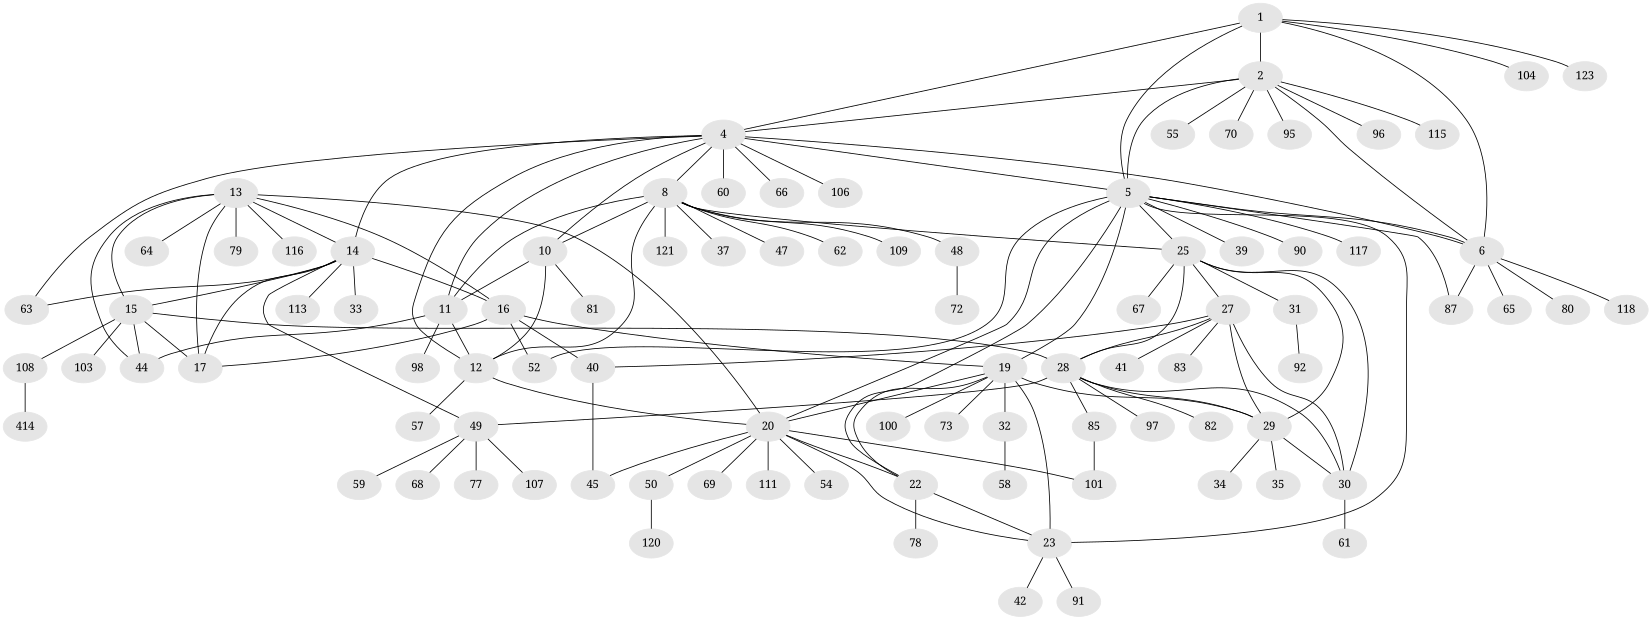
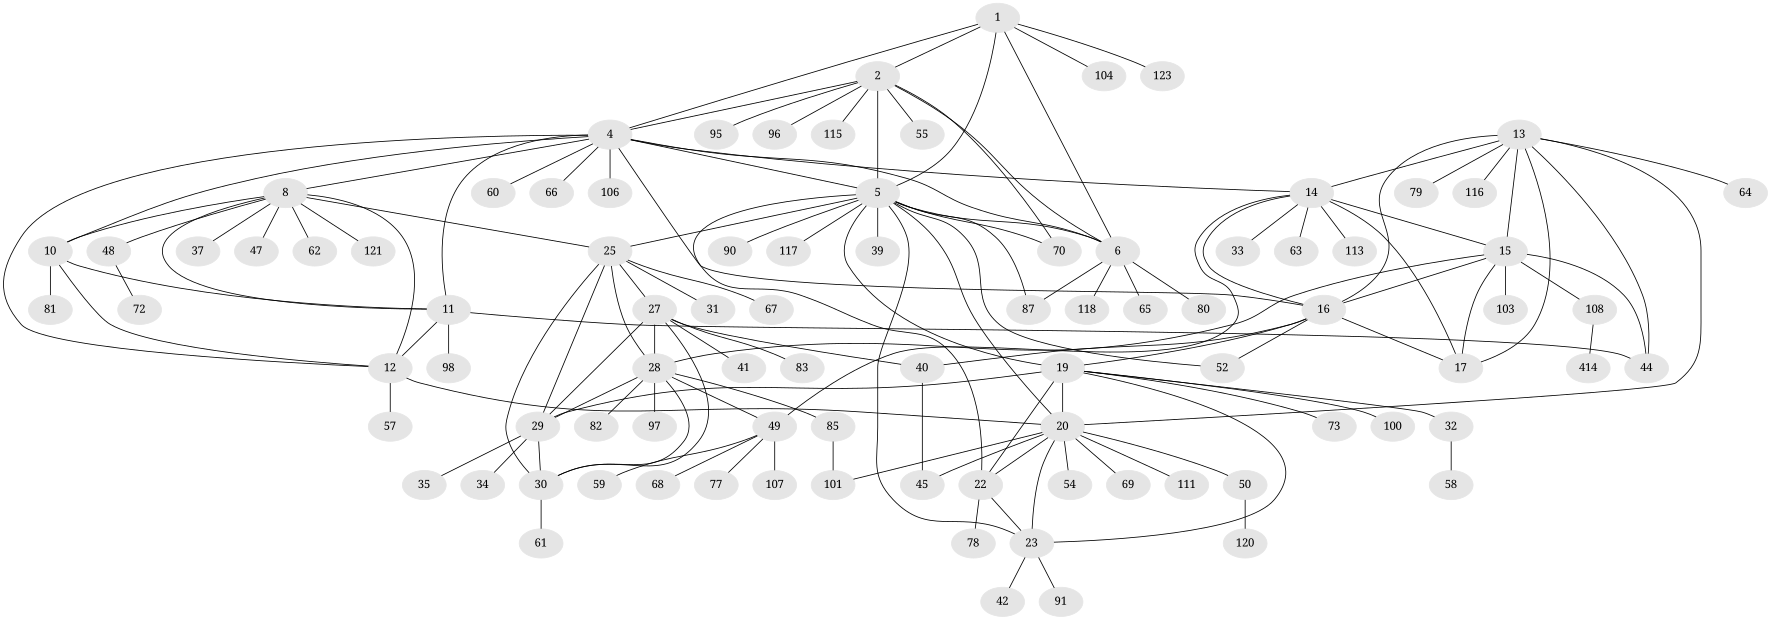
edge "4" -- "63": now "4" -- "16"
edge "5" -- "70": added
node "109": removed
edge "15" -- "16": added
node "92": removed
